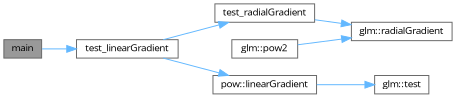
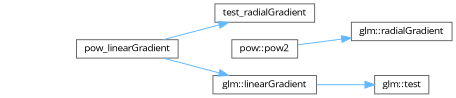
edge "test_radialGradient" -> "glm::radialGradient": removed
node "main": removed
node "test_linearGradient": label "test_linearGradient" -> "pow_linearGradient"
node "glm::pow2": label "glm::pow2" -> "pow::pow2"
node "pow::linearGradient": label "pow::linearGradient" -> "glm::linearGradient"
